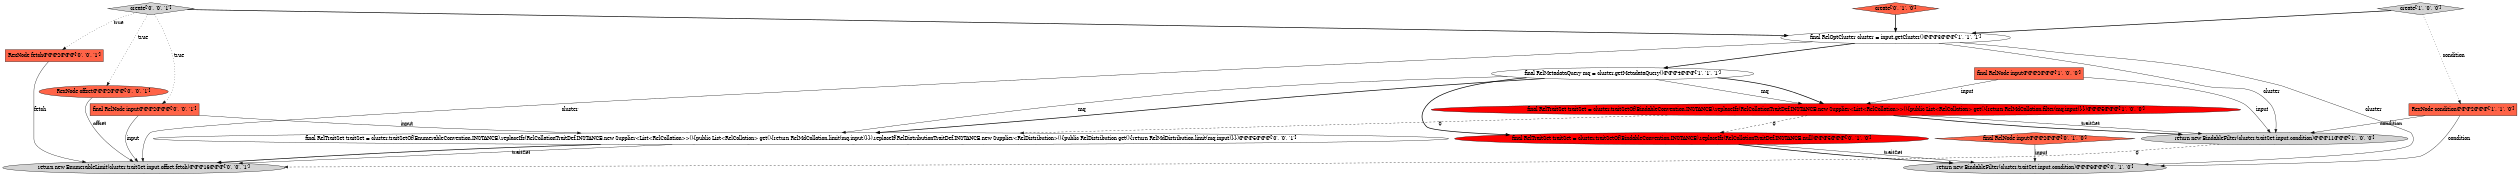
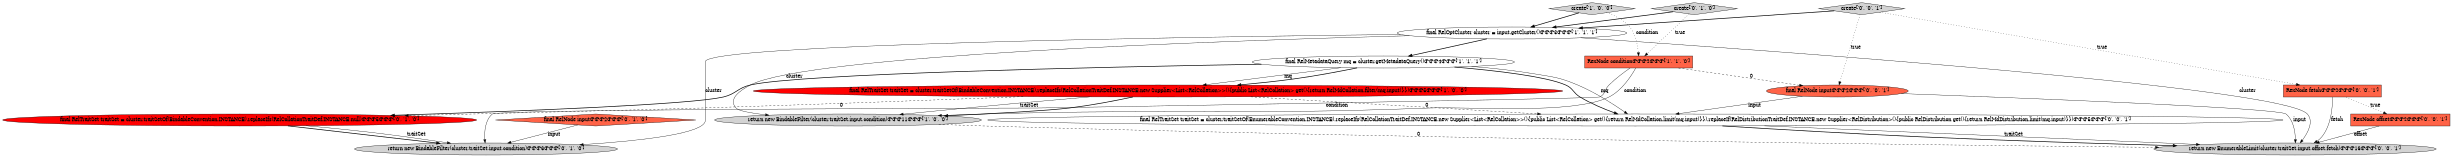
node "create['0', '1', '0']": fillcolor tomato -> lightgray
edge "create['0', '1', '0']" -> "RexNode condition@@@2@@@['1', '1', '0']": added, label "true"
edge "create['0', '0', '1']" -> "RexNode offset@@@2@@@['0', '0', '1']": now "RexNode fetch@@@2@@@['0', '0', '1']" -> "RexNode offset@@@2@@@['0', '0', '1']"
node "final RelNode input@@@2@@@['1', '0', '0']": removed
edge "RexNode condition@@@2@@@['1', '1', '0']" -> "final RelNode input@@@2@@@['0', '0', '1']": added, label "0"
node "RexNode offset@@@2@@@['0', '0', '1']": shape ellipse -> box
node "final RelNode input@@@2@@@['0', '0', '1']": shape box -> ellipse
